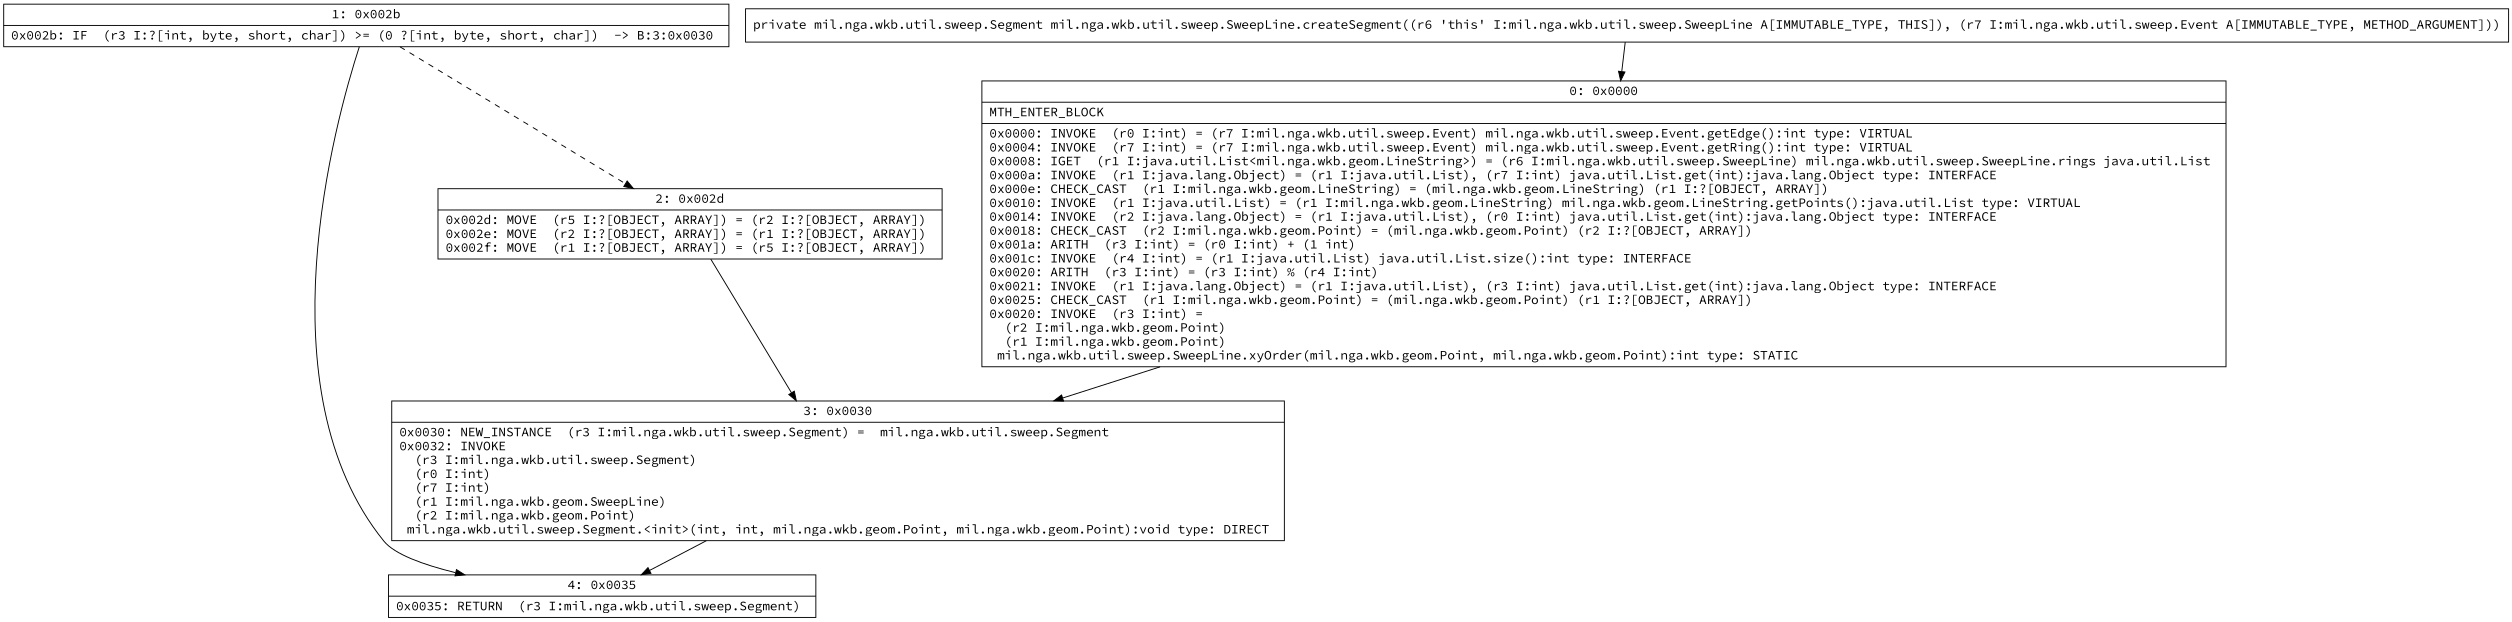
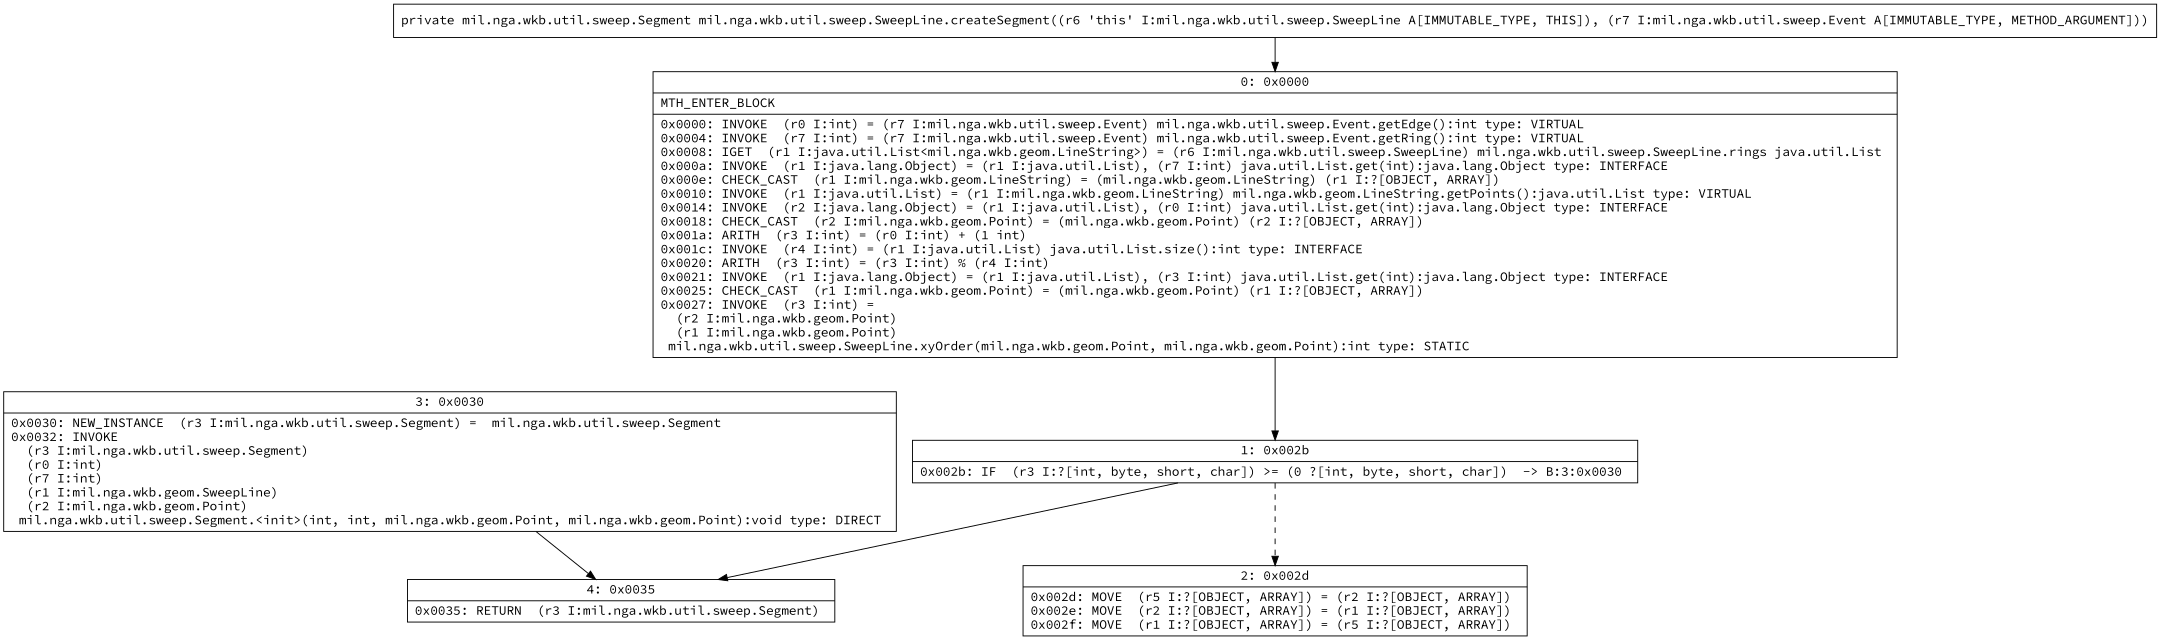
node "0: 0x0000": text "0x0020: INVOKE  (r3 I:int) =" -> "0x0027: INVOKE  (r3 I:int) ="
edge "2: 0x002d" -> "3: 0x0030": removed
edge "0: 0x0000" -> "3: 0x0030": now "0: 0x0000" -> "1: 0x002b"
